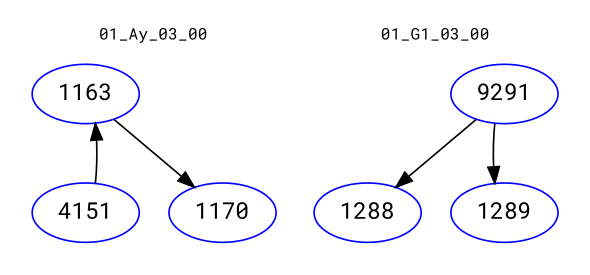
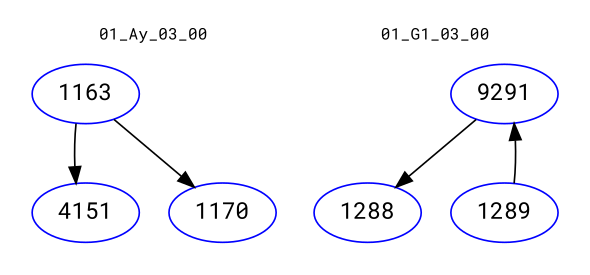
edge "9291" -> "1289": reversed
edge "4151" -> "1163": reversed
